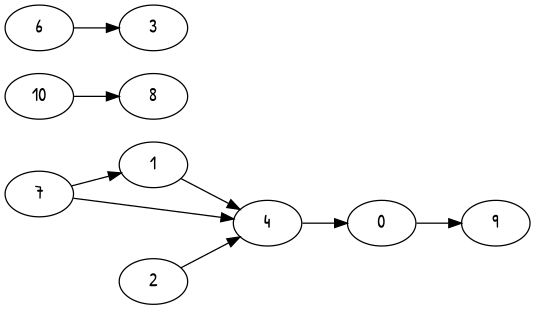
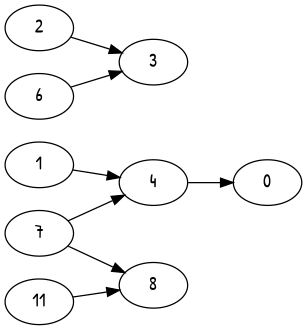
node "10": label "10" -> "11"
edge "7" -> "1": now "7" -> "8"
node "9": removed
edge "2" -> "4": now "2" -> "3"
